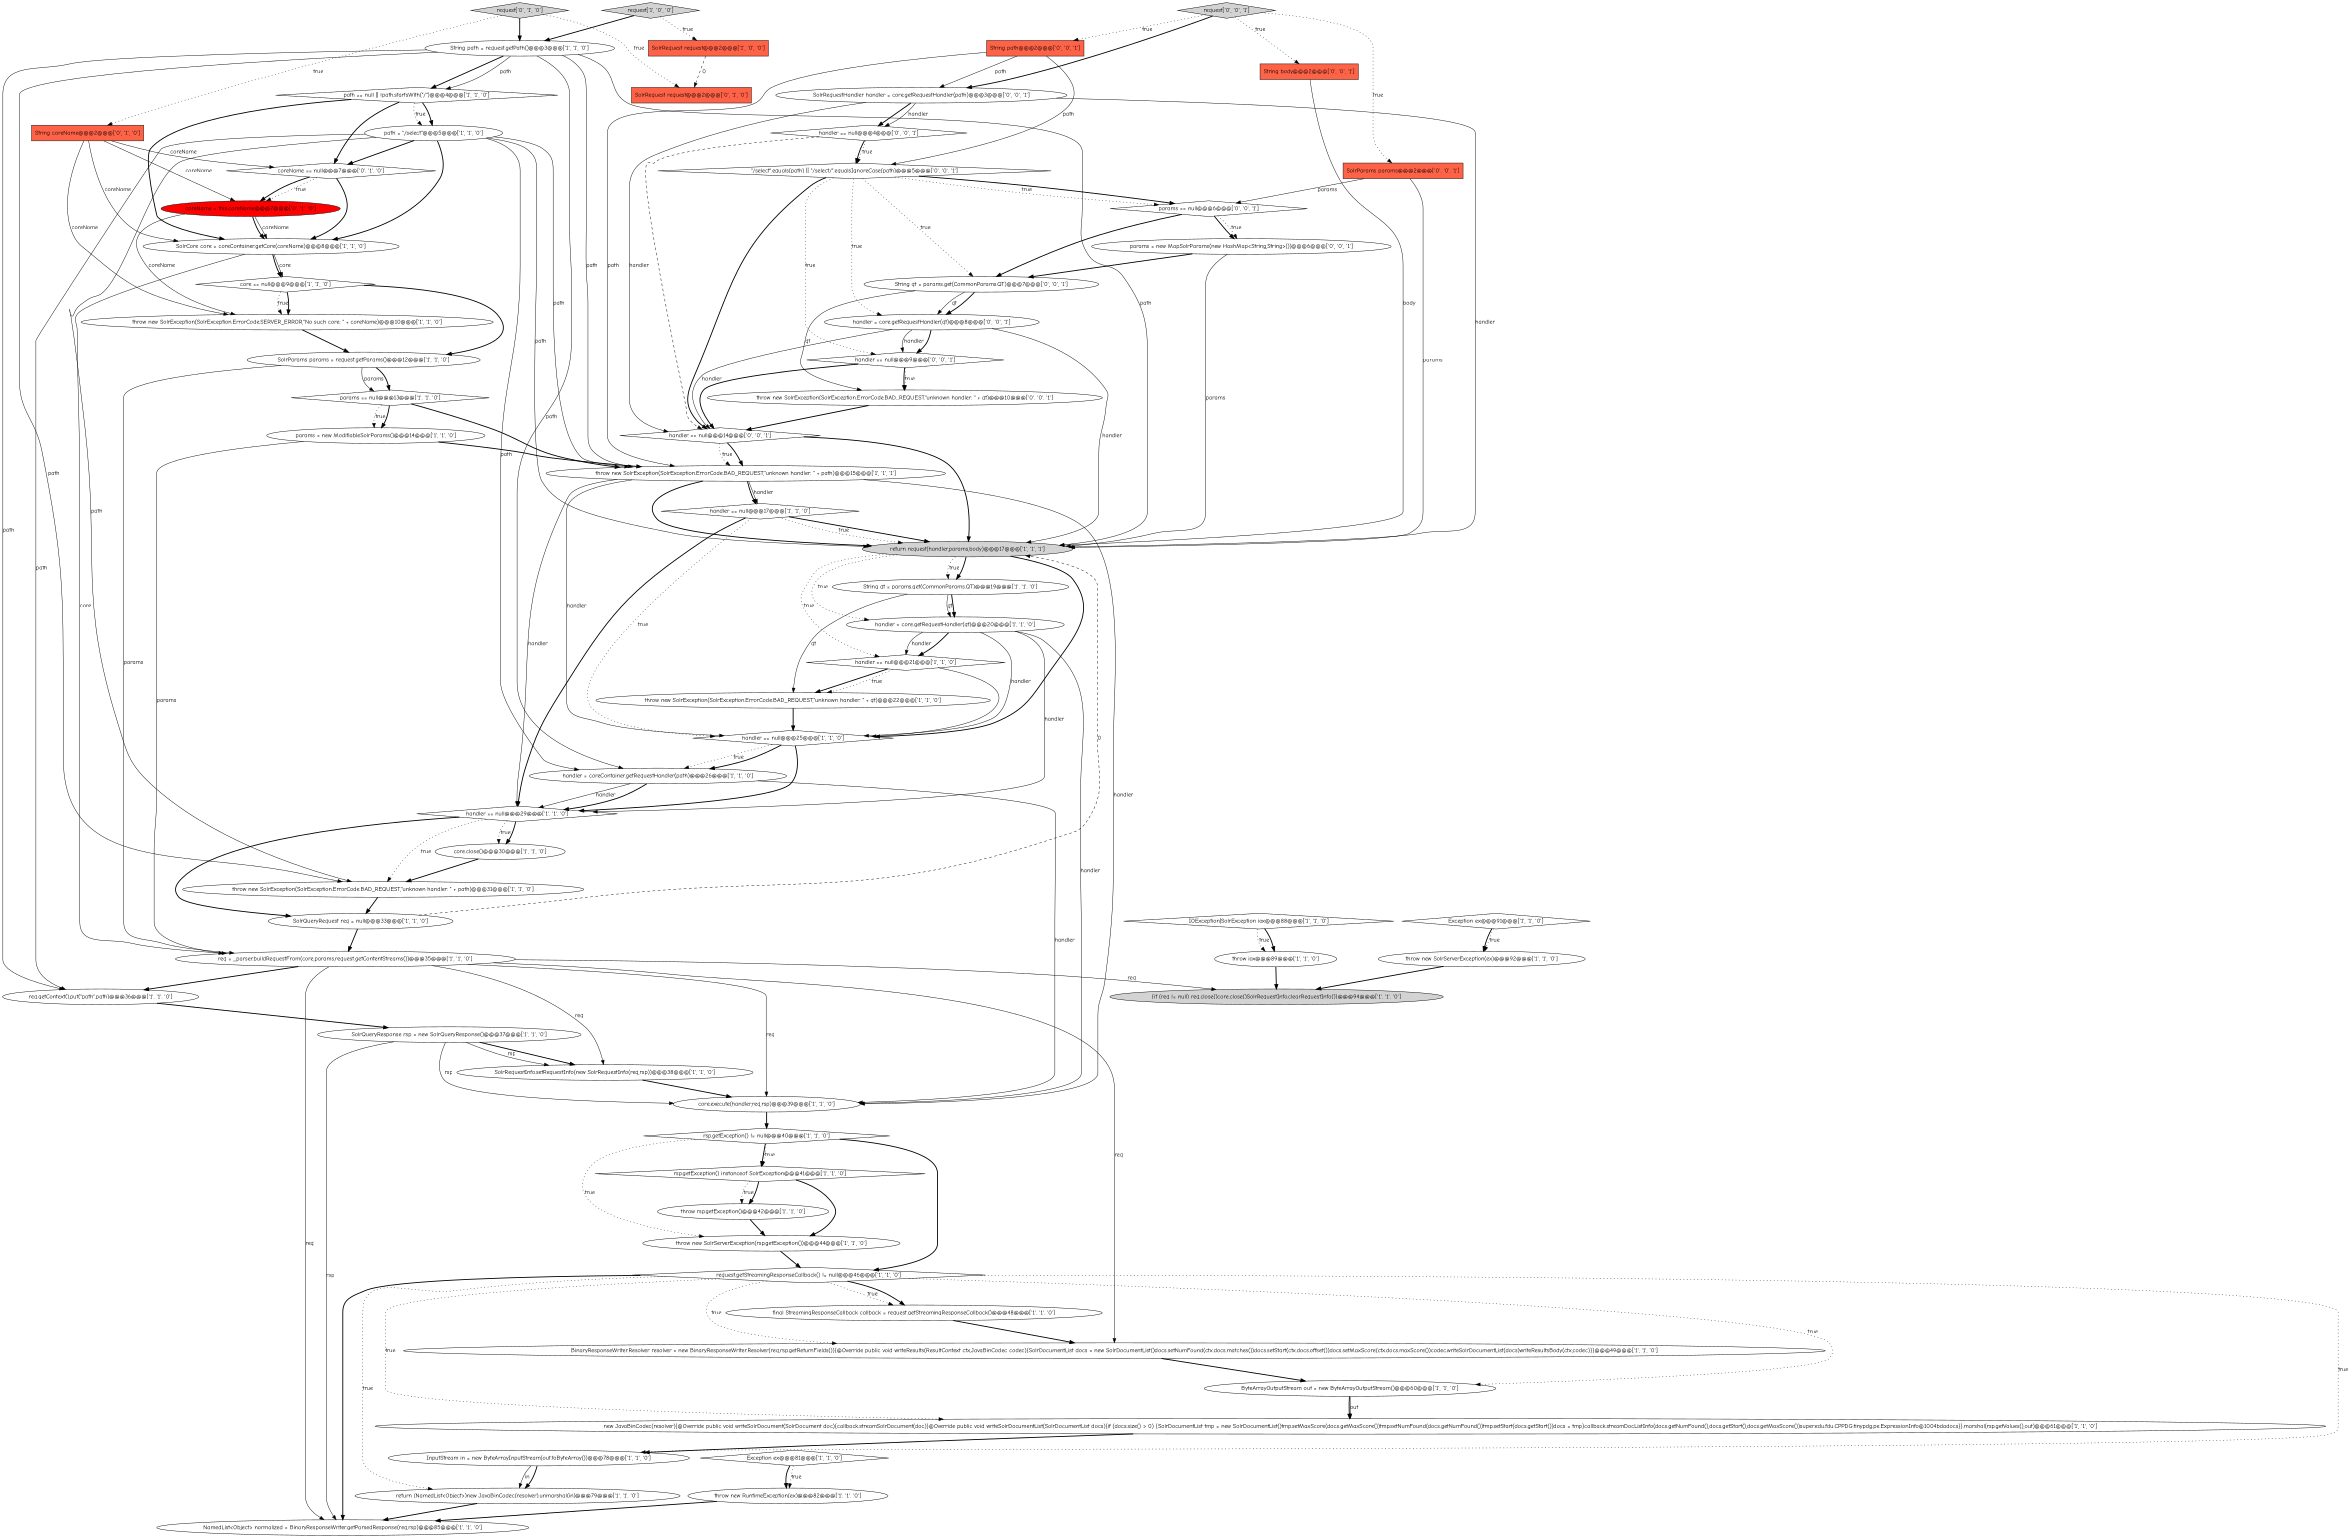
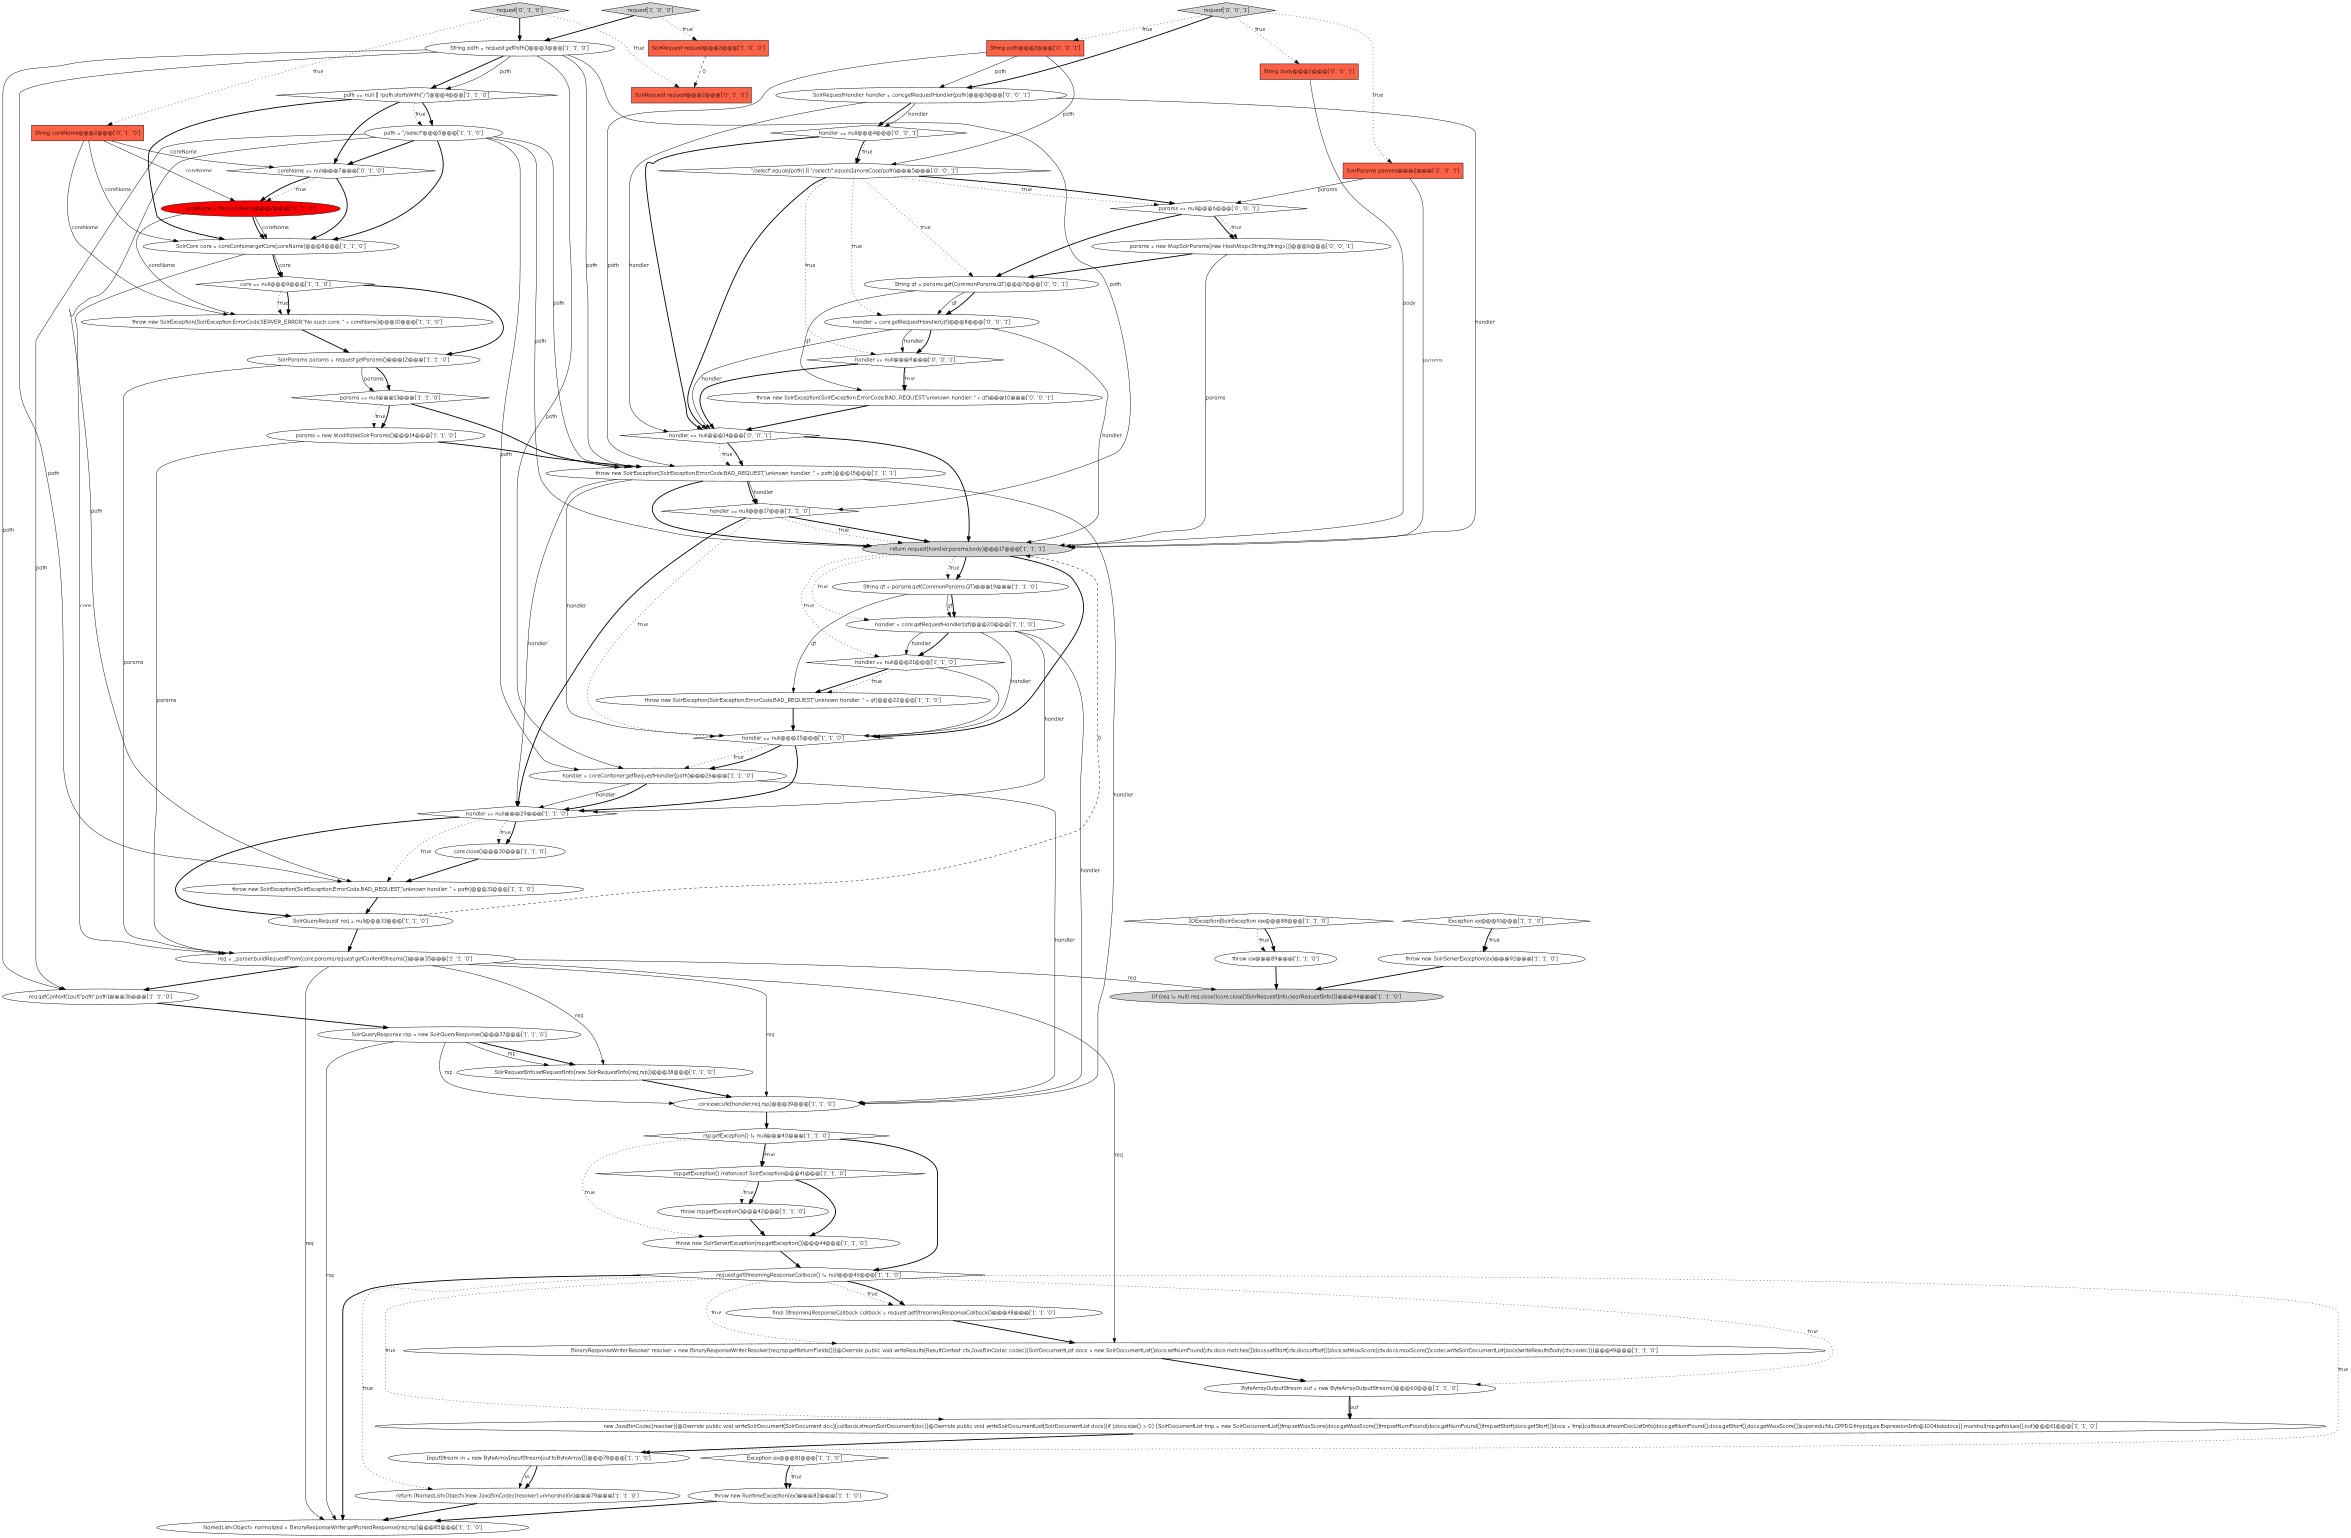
edge "String path = request.getPath()@@@3@@@['1', '1', '0']" -> "return request(handler,params,body)@@@17@@@['1', '1', '1']": now "String path = request.getPath()@@@3@@@['1', '1', '0']" -> "handler == null@@@17@@@['1', '1', '0']"
edge "handler == null@@@4@@@['0', '0', '1']" -> "handler == null@@@14@@@['0', '0', '1']": style dashed -> bold
